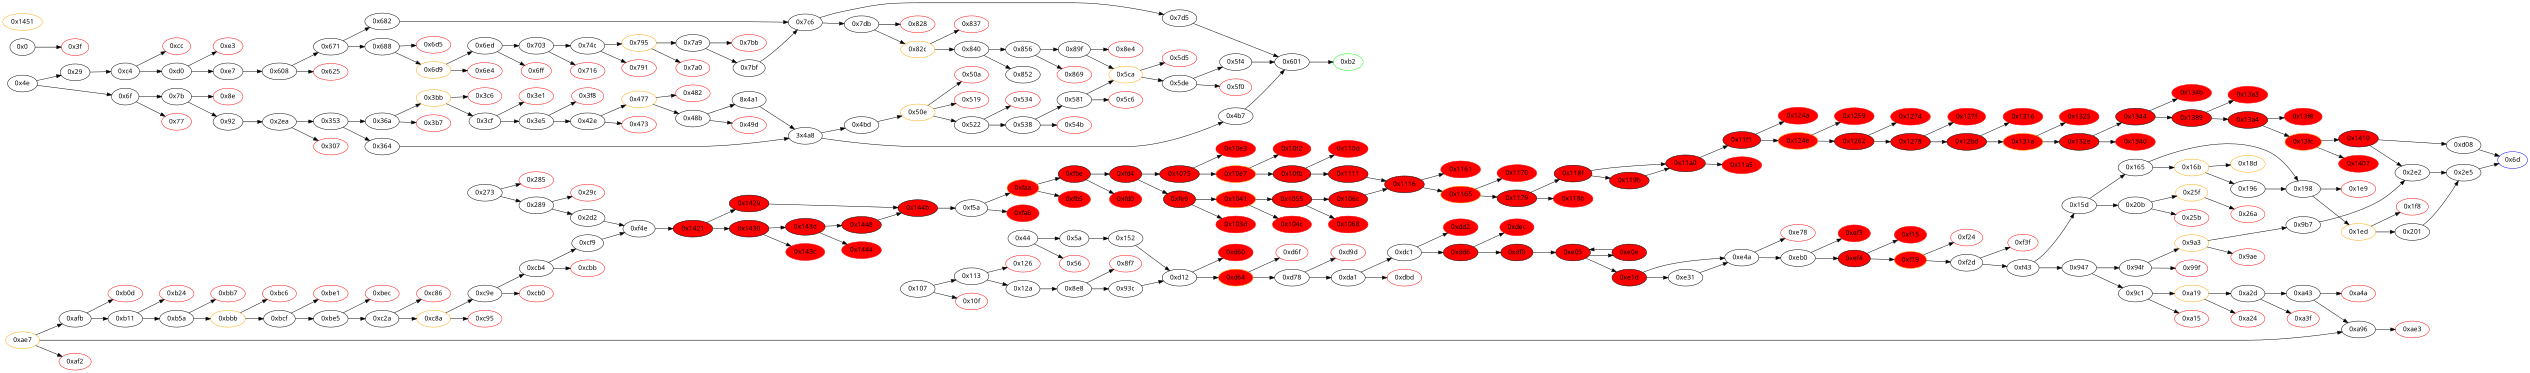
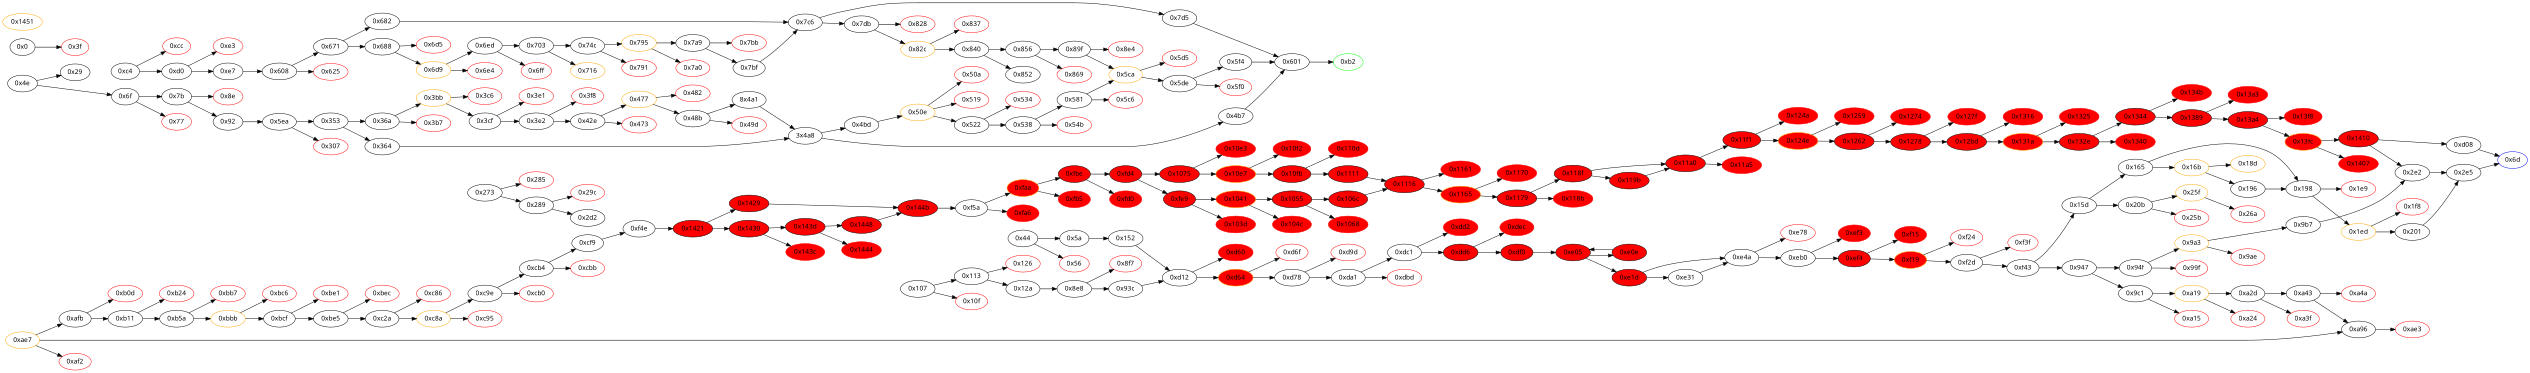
node "0x716": color red -> orange
edge "0x29" -> "0xc4": removed
node "0x3e5": label "0x3e5" -> "0x3e2"
node "0x2ea": label "0x2ea" -> "0x5ea"
edge "0x2d2" -> "0xf4e": removed
